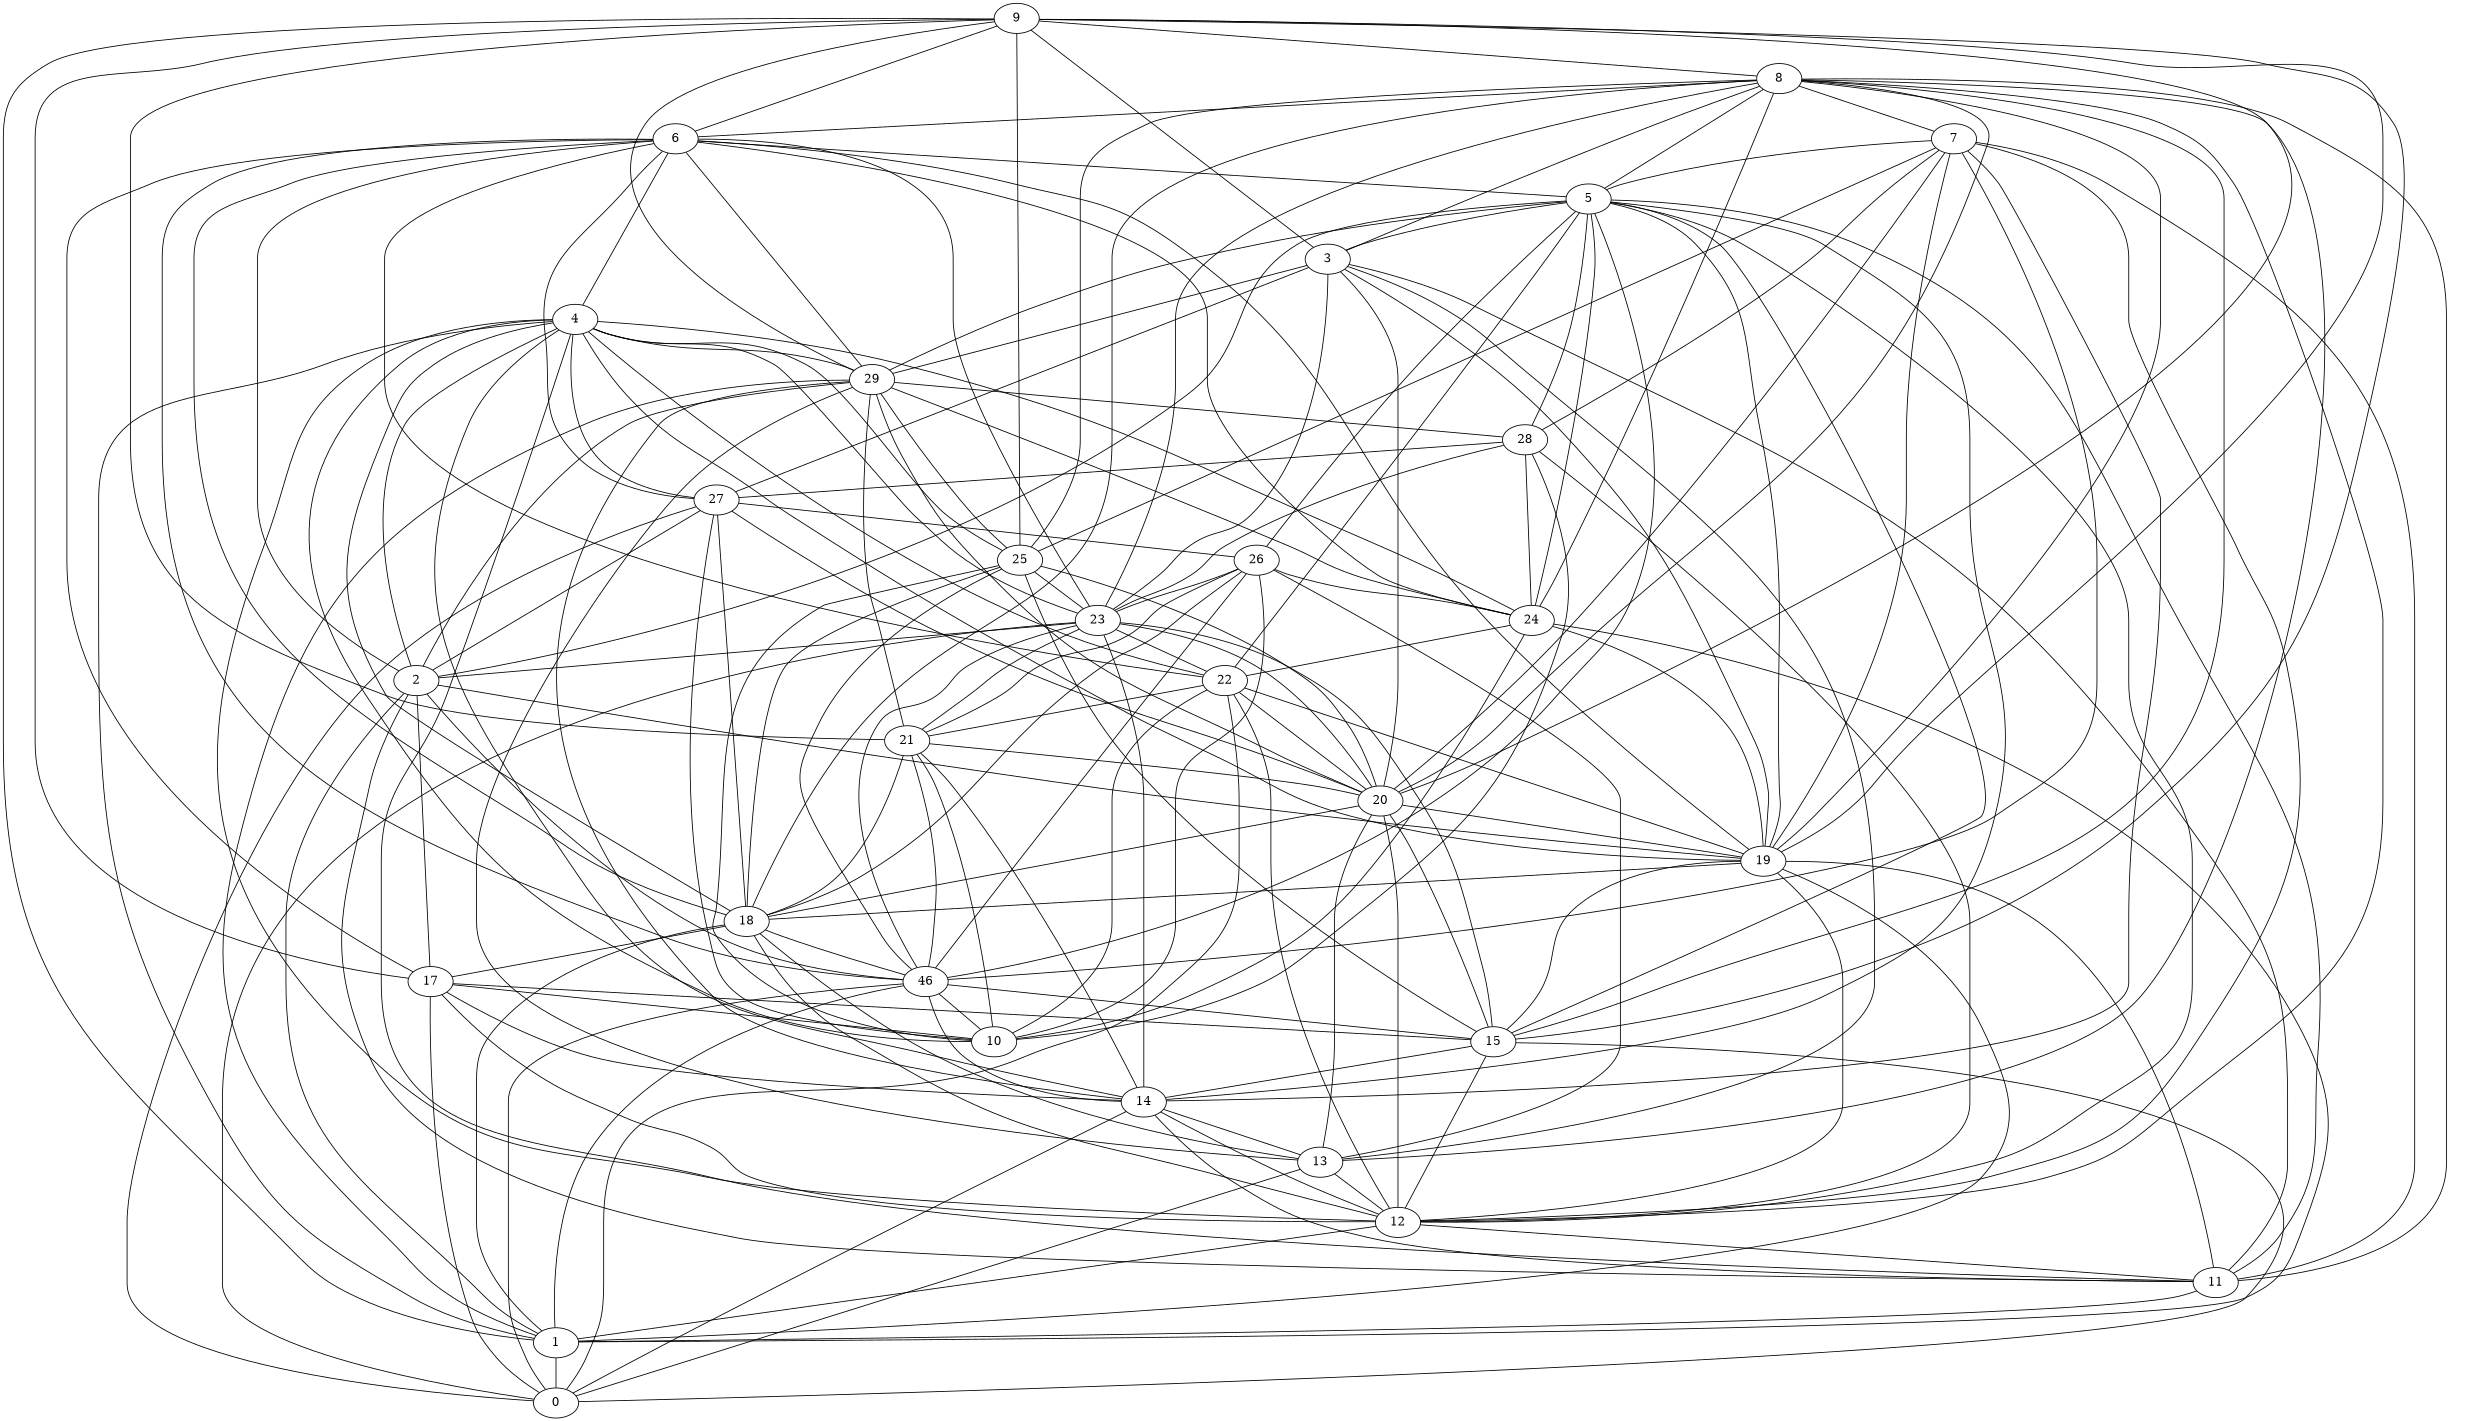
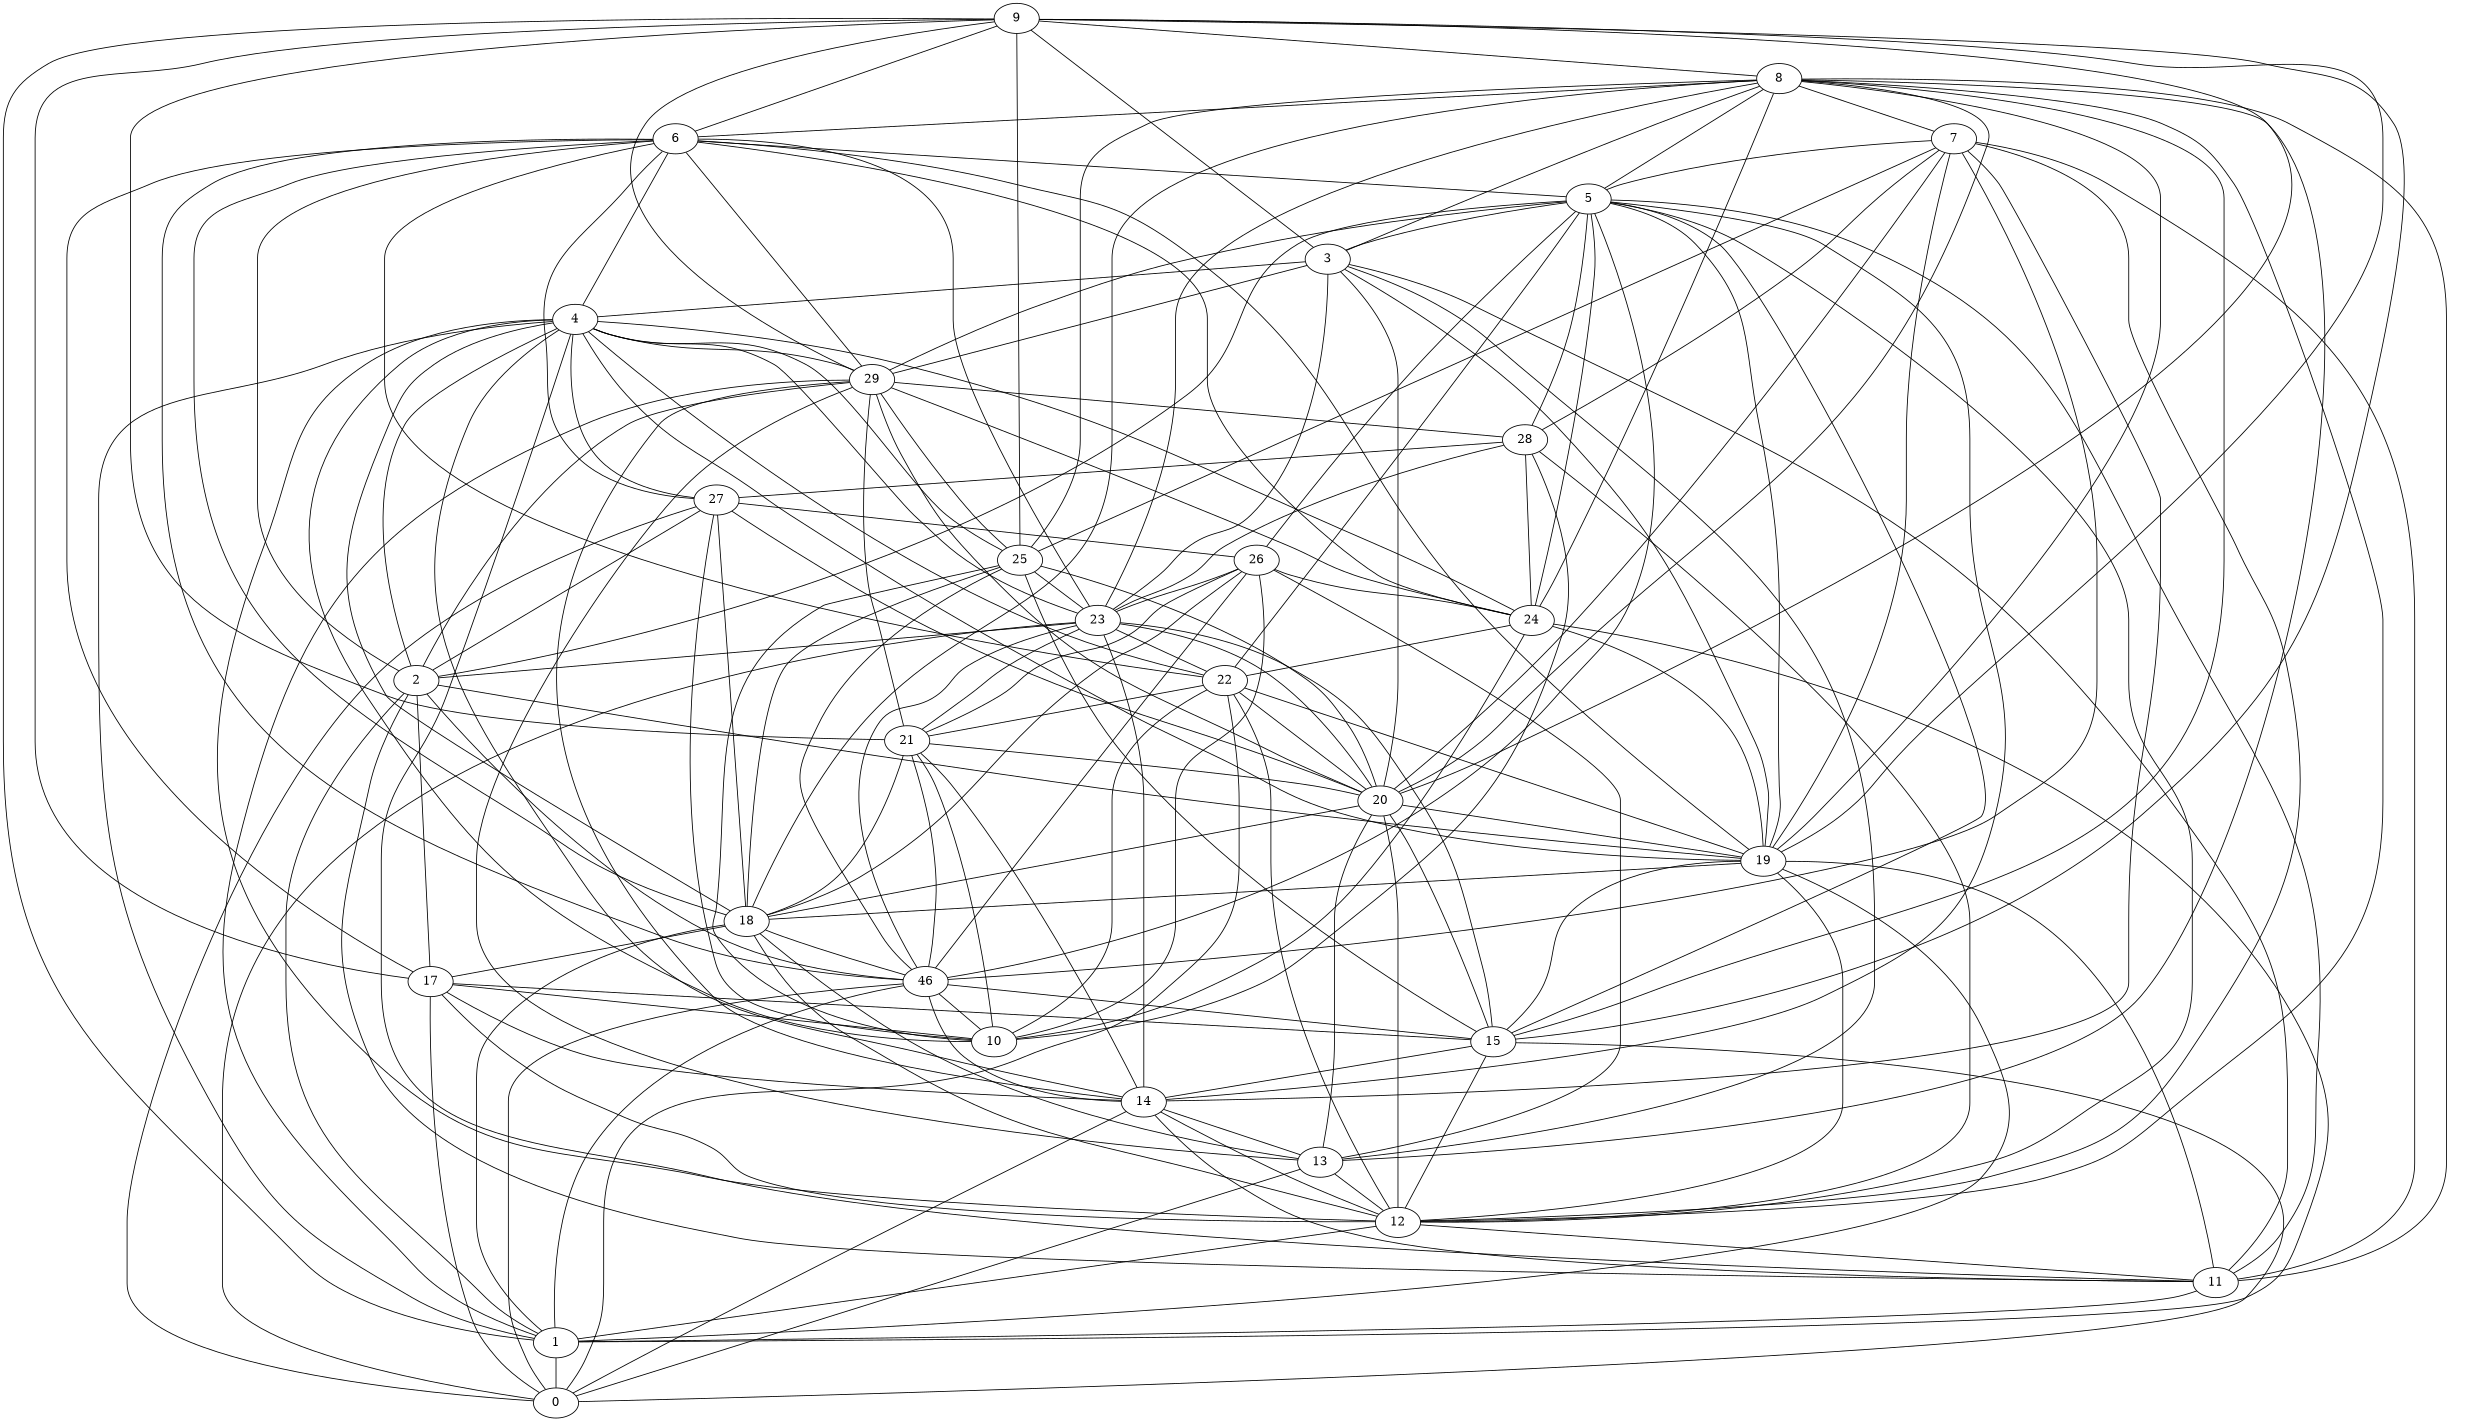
edge "3" -- "27": now "3" -- "4"
